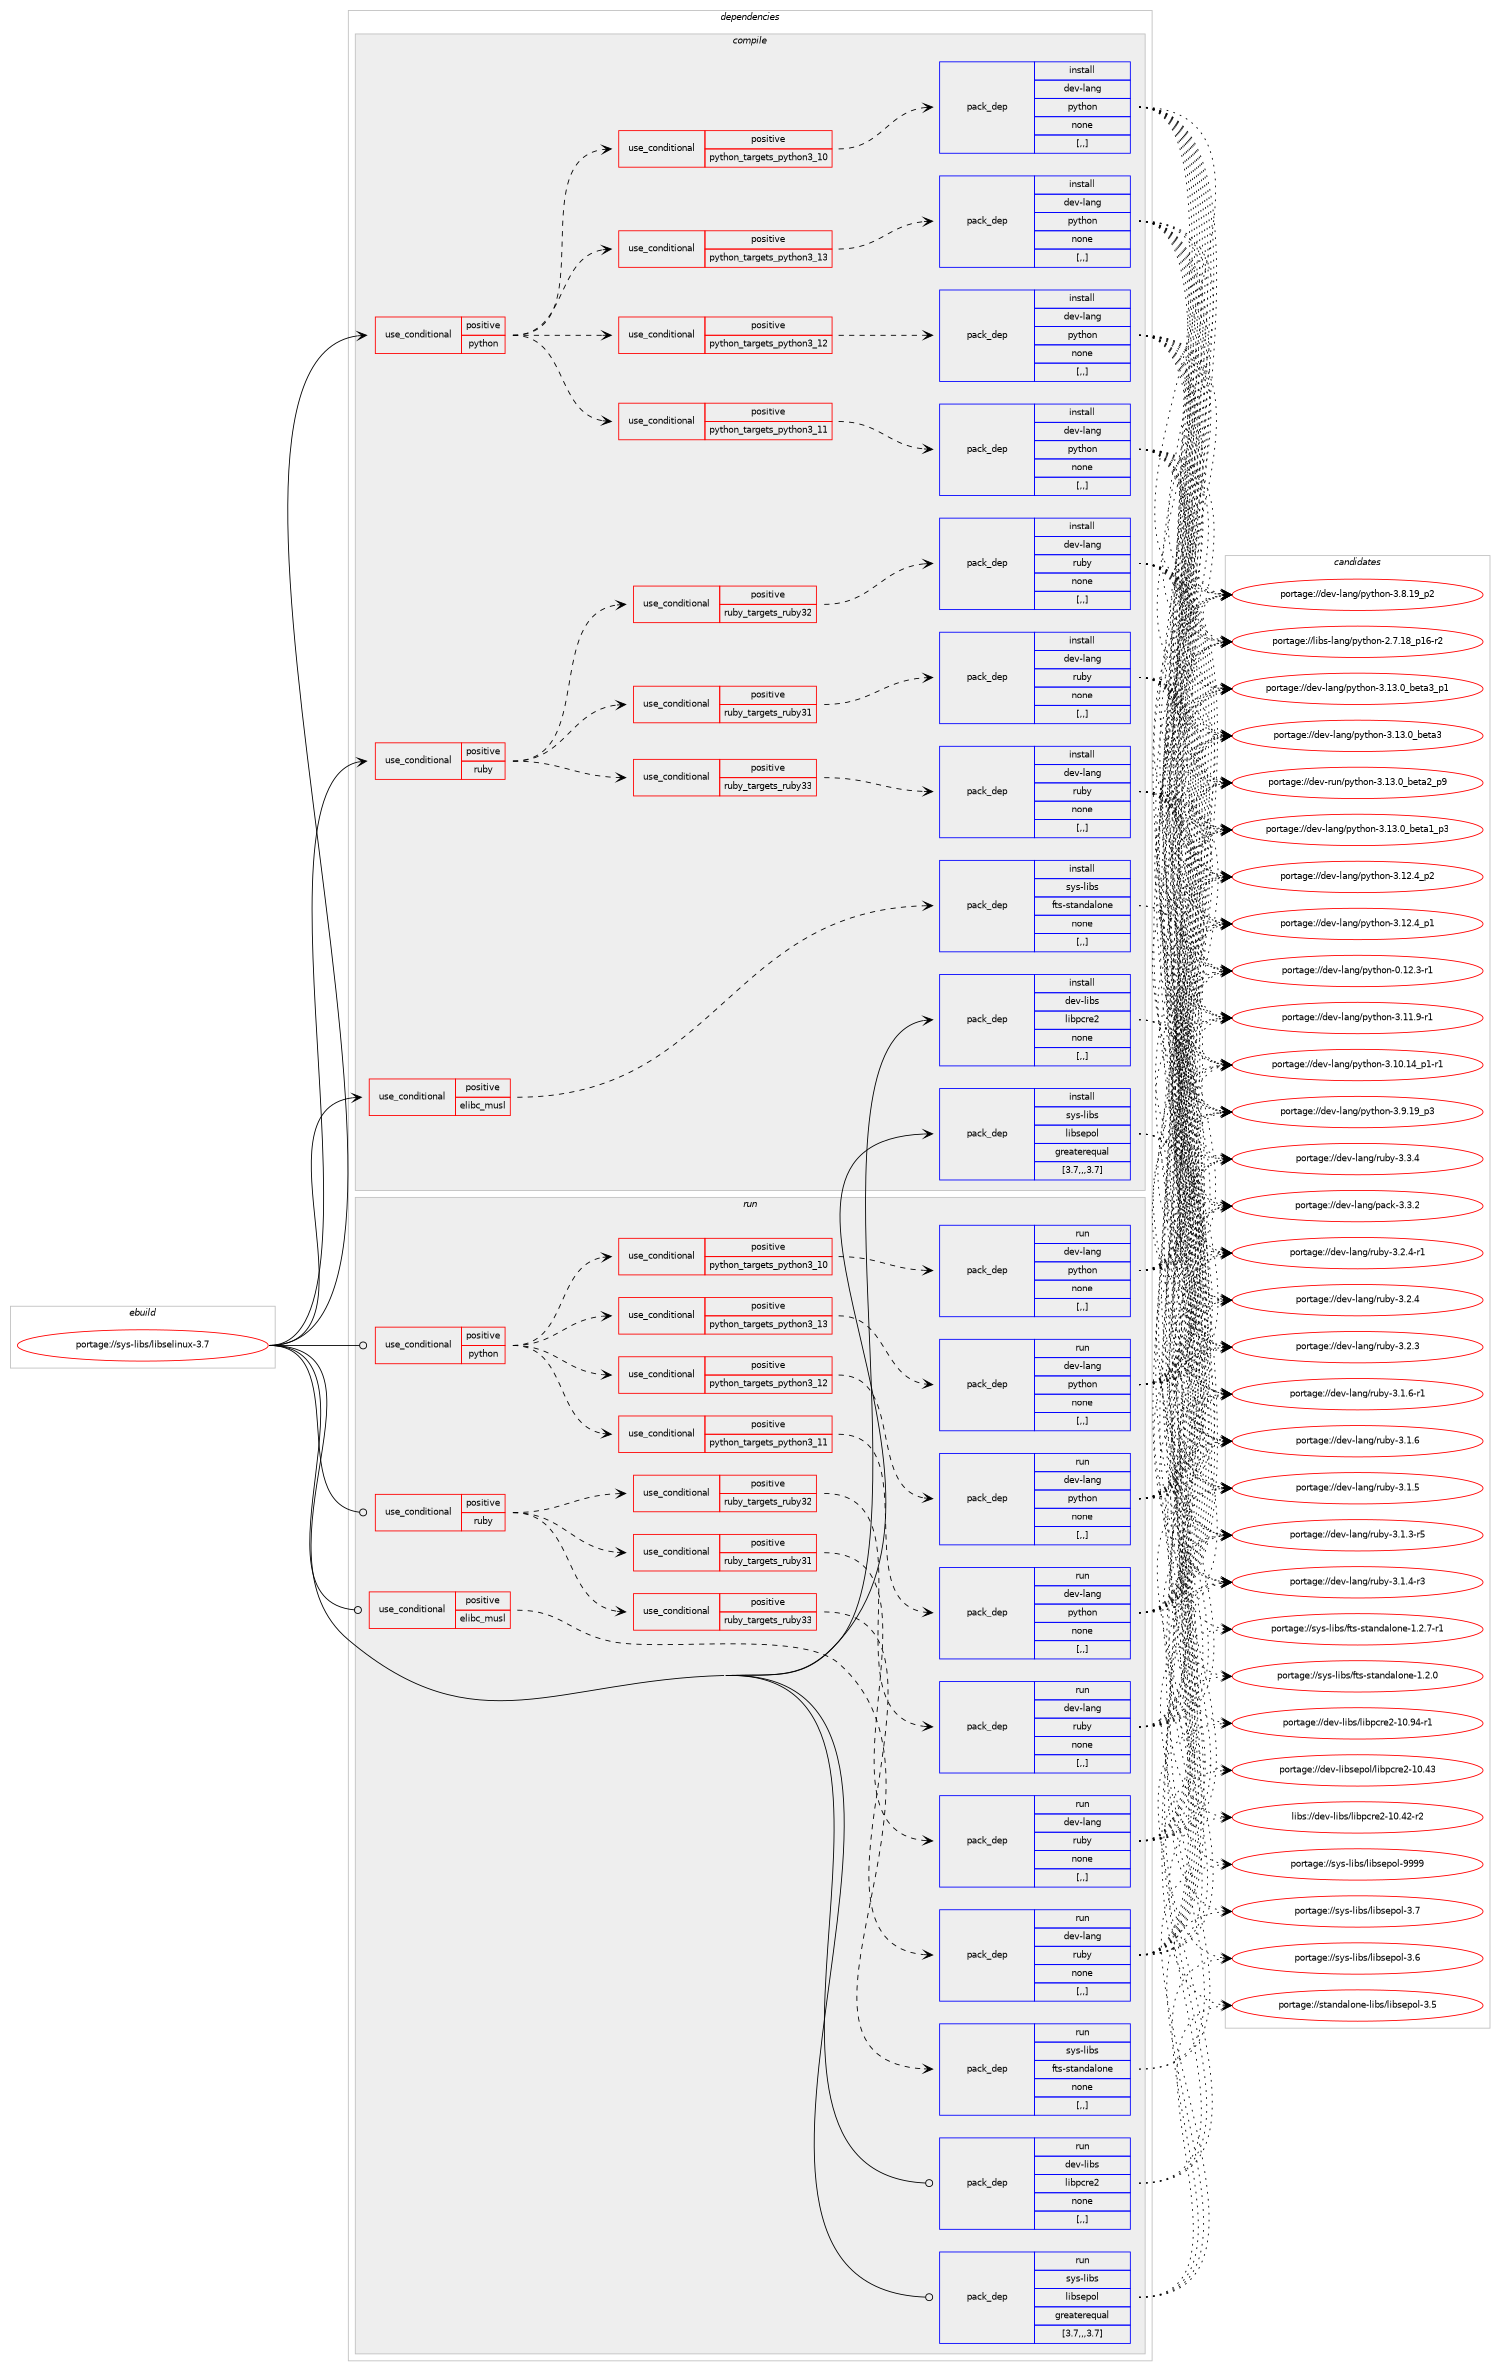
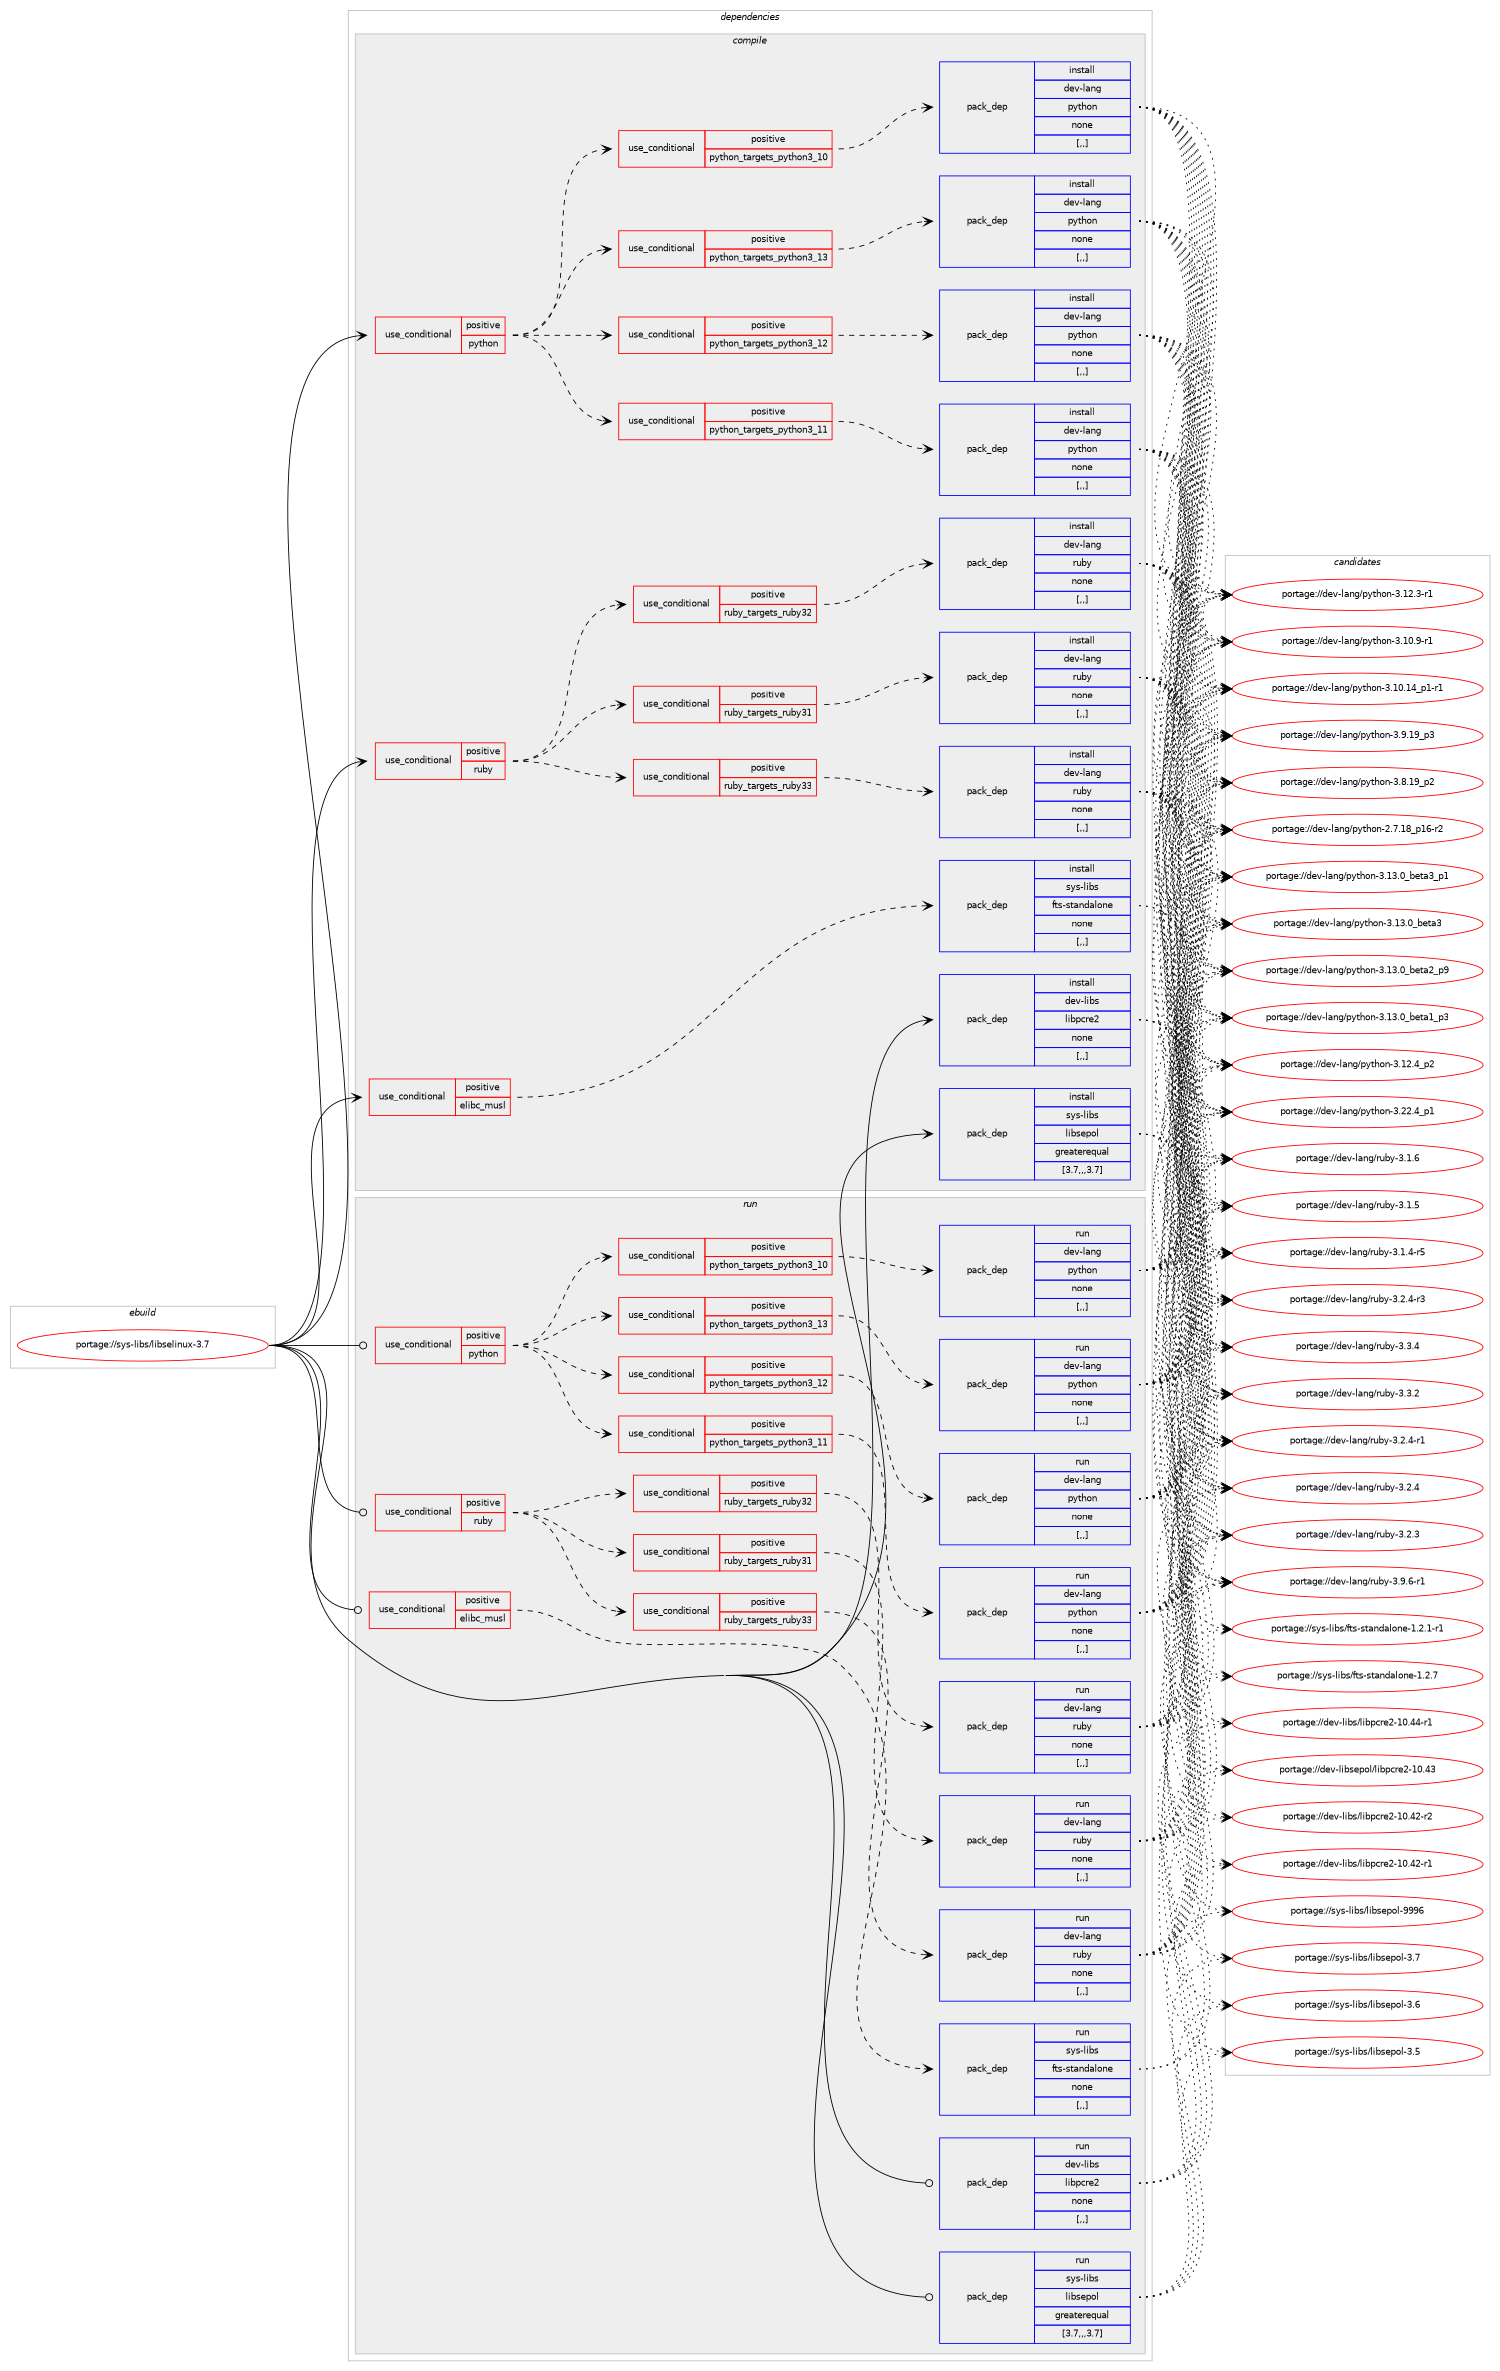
node "portage://libs-lang/python-2.7.18_p16-r2": label "portage://libs-lang/python-2.7.18_p16-r2" -> "portage://dev-lang/python-2.7.18_p16-r2"
node "portage://dev-run/python-3.13.0_beta2_p9": label "portage://dev-run/python-3.13.0_beta2_p9" -> "portage://dev-lang/python-3.13.0_beta2_p9"
node "portage://dev-lang/python-3.12.4_p1": label "portage://dev-lang/python-3.12.4_p1" -> "portage://dev-lang/python-3.22.4_p1"
node "portage://dev-lang/python-0.12.3-r1": label "portage://dev-lang/python-0.12.3-r1" -> "portage://dev-lang/python-3.12.3-r1"
node "portage://dev-lang/python-3.11.9-r1": label "portage://dev-lang/python-3.11.9-r1" -> "portage://dev-lang/python-3.10.9-r1"
node "portage://dev-lang/pack-3.3.2": label "portage://dev-lang/pack-3.3.2" -> "portage://dev-lang/ruby-3.3.2"
node "portage://dev-lang/ruby-3.1.6-r1": label "portage://dev-lang/ruby-3.1.6-r1" -> "portage://dev-lang/ruby-3.9.6-r1"
node "portage://dev-lang/ruby-3.1.3-r5": label "portage://dev-lang/ruby-3.1.3-r5" -> "portage://dev-lang/ruby-3.1.4-r5"
node "portage://dev-lang/ruby-3.1.4-r3": label "portage://dev-lang/ruby-3.1.4-r3" -> "portage://dev-lang/ruby-3.2.4-r3"
node "portage://sys-libs/fts-standalone-1.2.7-r1": label "portage://sys-libs/fts-standalone-1.2.7-r1" -> "portage://sys-libs/fts-standalone-1.2.1-r1"
node "portage://sys-libs/fts-standalone-1.2.0": label "portage://sys-libs/fts-standalone-1.2.0" -> "portage://sys-libs/fts-standalone-1.2.7"
node "portage://dev-libs/libpcre2-10.94-r1": label "portage://dev-libs/libpcre2-10.94-r1" -> "portage://dev-libs/libpcre2-10.44-r1"
node "libs://dev-libs/libpcre2-10.42-r2": label "libs://dev-libs/libpcre2-10.42-r2" -> "portage://dev-libs/libpcre2-10.42-r2"
node "portage://sys-libs/libsepol-9999": label "portage://sys-libs/libsepol-9999" -> "portage://sys-libs/libsepol-9996"
node "portage://dev-libs/libpcre2-10.42-r1": added
node "portage://standalone-libs/libsepol-3.5": label "portage://standalone-libs/libsepol-3.5" -> "portage://sys-libs/libsepol-3.5"
